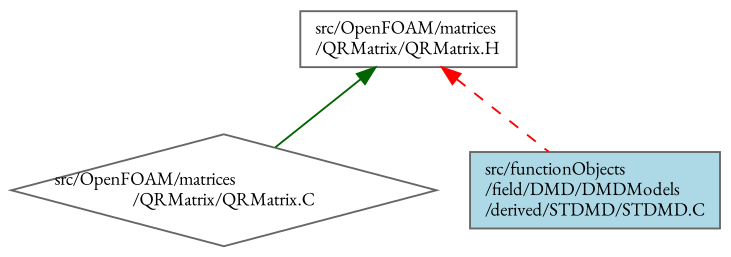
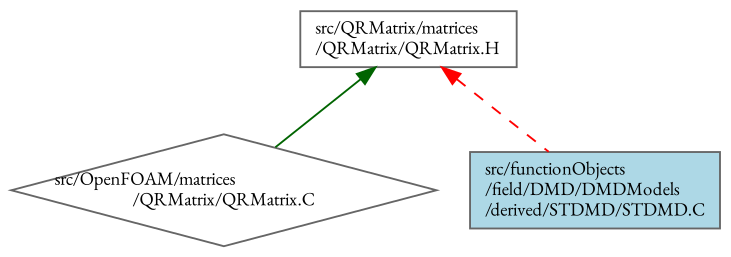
node "src/OpenFOAM/matrices /QRMatrix/QRMatrix.H": label "src/OpenFOAM/matrices /QRMatrix/QRMatrix.H" -> "src/QRMatrix/matrices /QRMatrix/QRMatrix.H"
